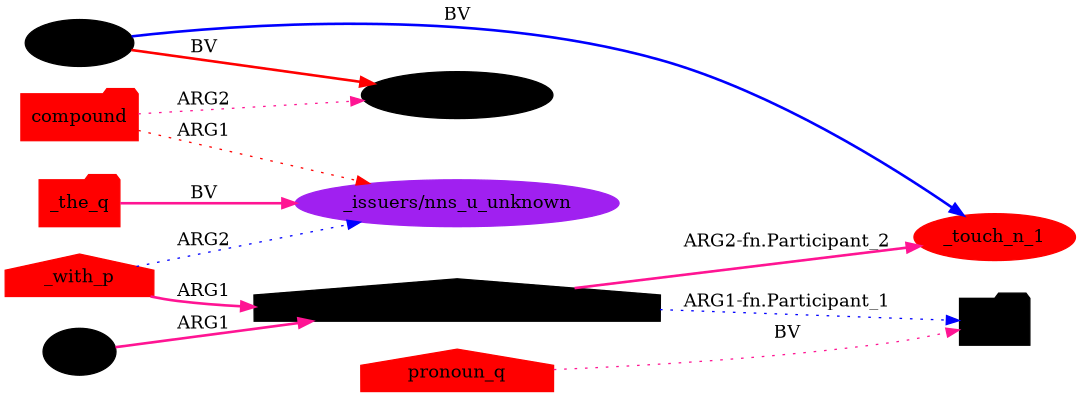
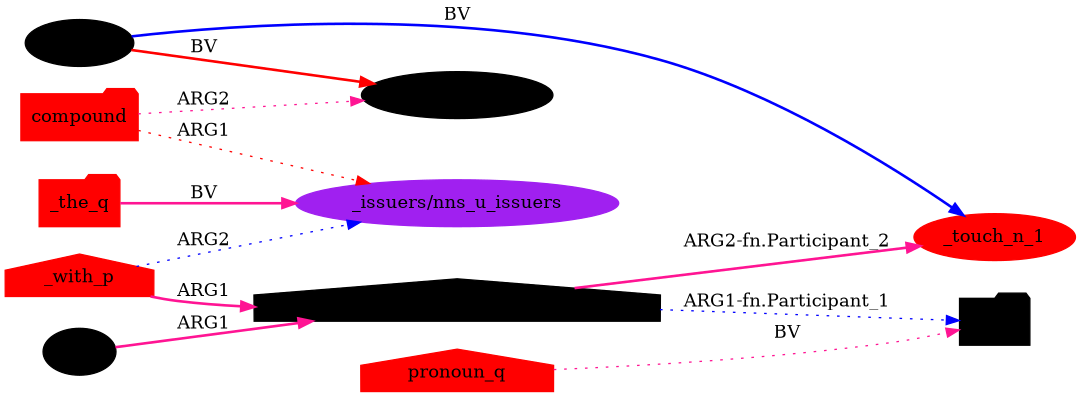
node "_issuers/nns_u_unknown": label "_issuers/nns_u_unknown" -> "_issuers/nns_u_issuers"
